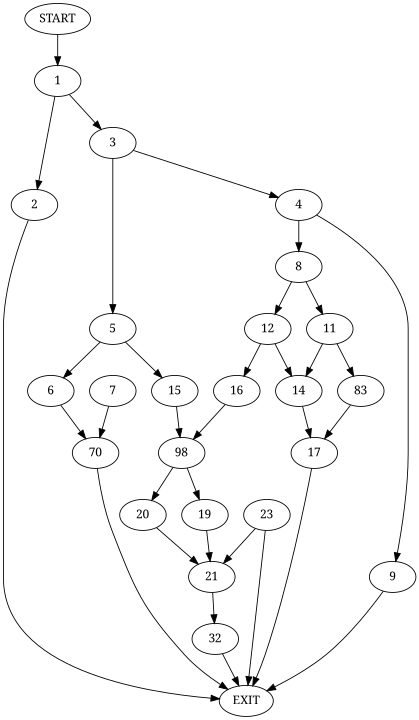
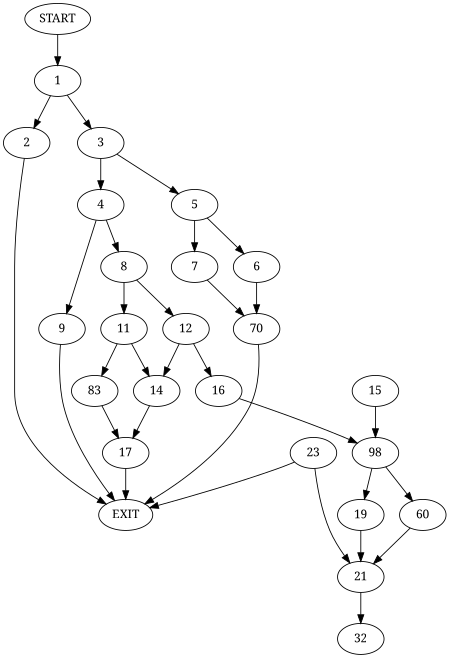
edge "5" -> "15": now "5" -> "7"
node "20": label "20" -> "60"
edge "32" -> "EXIT": removed
